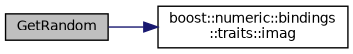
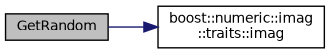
node "boost::numeric::bindings ::traits::imag": label "boost::numeric::bindings ::traits::imag" -> "boost::numeric::imag ::traits::imag"
